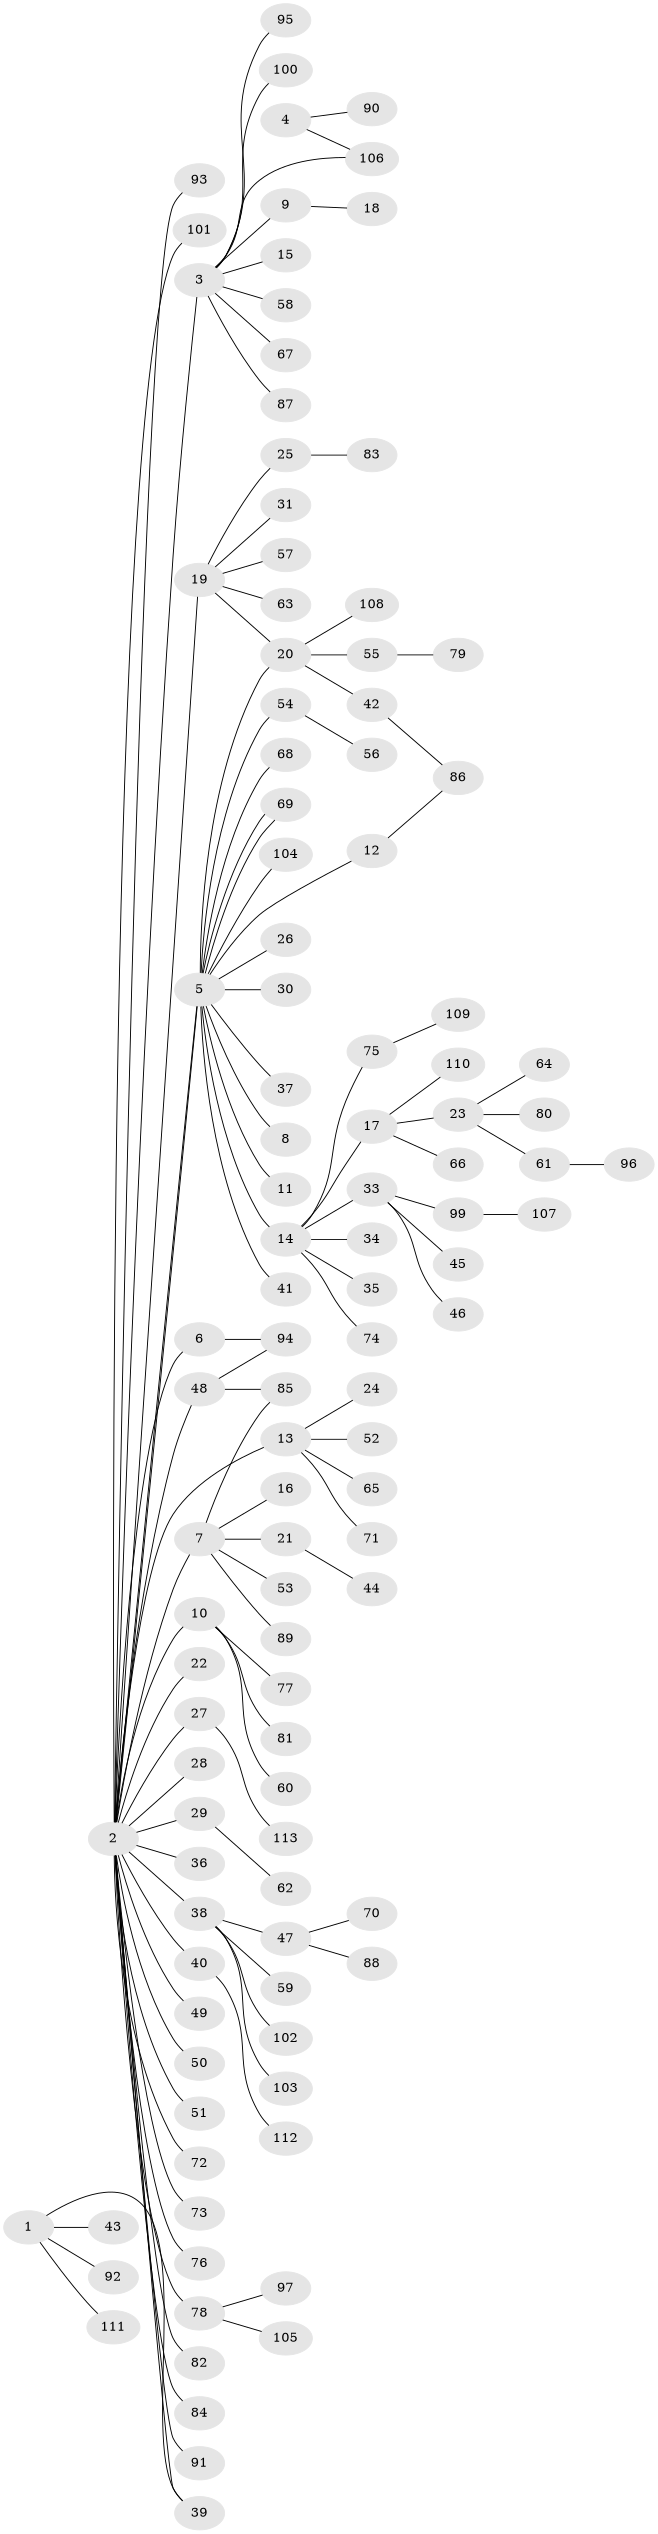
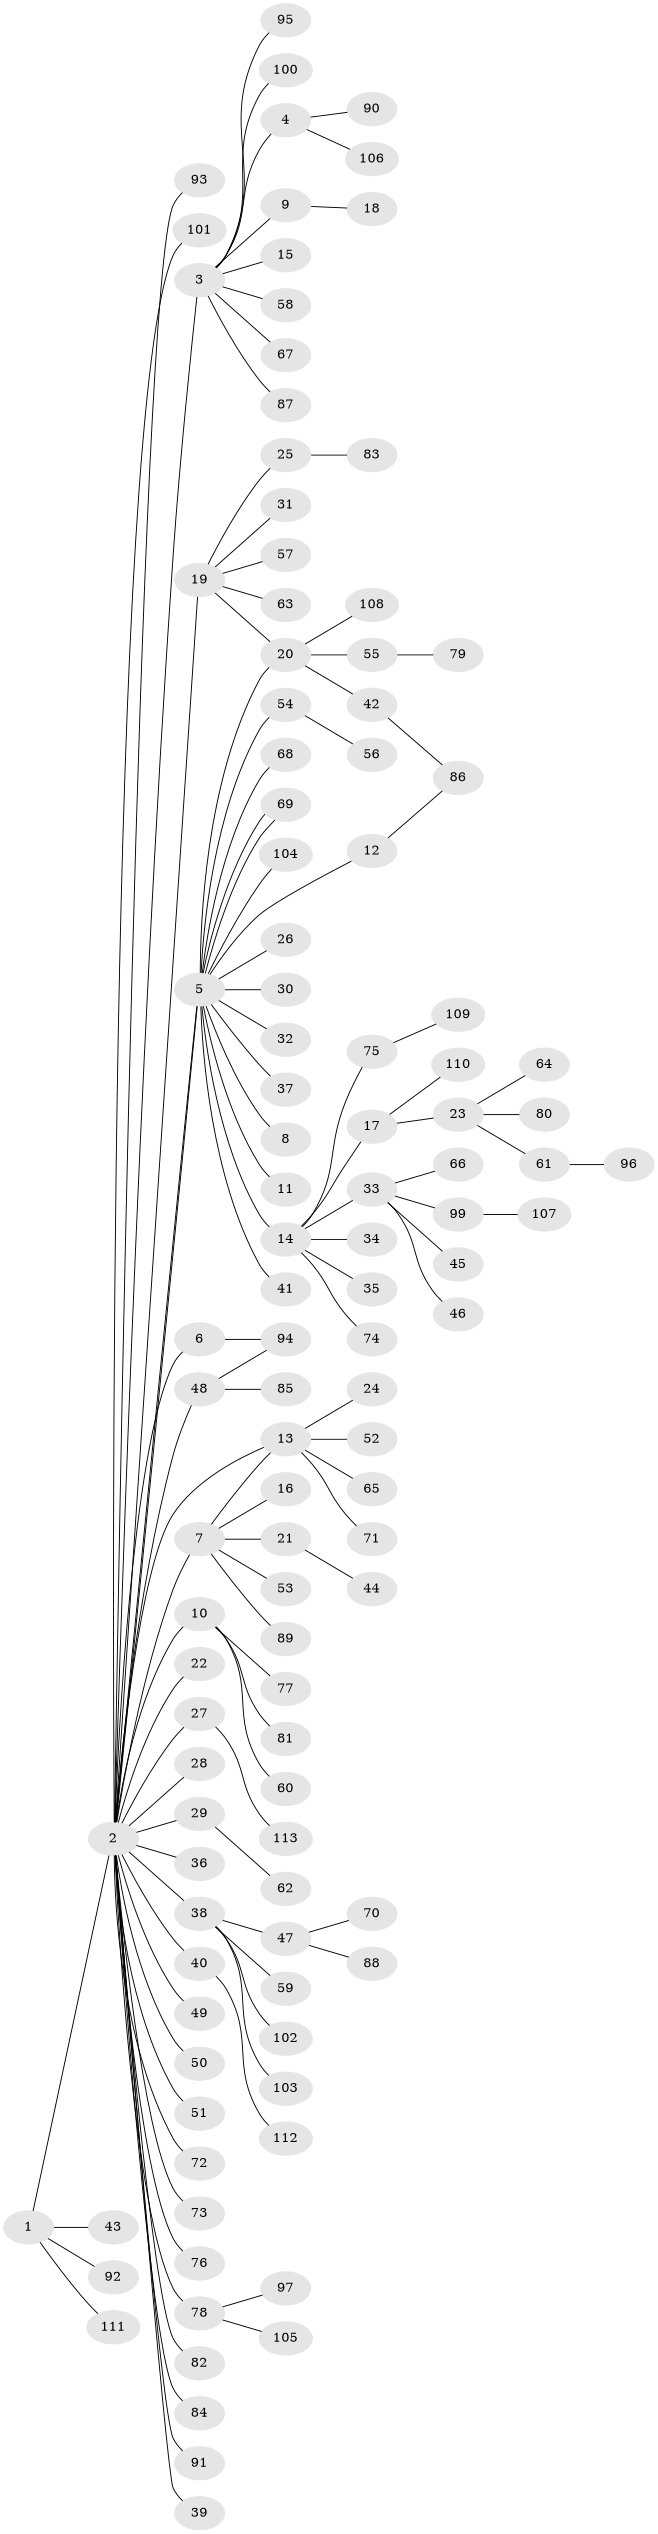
edge "106" -- "3": now "4" -- "3"
node "32": added
edge "17" -- "66": now "33" -- "66"
edge "85" -- "7": now "13" -- "7"
edge "1" -- "39": now "1" -- "2"
